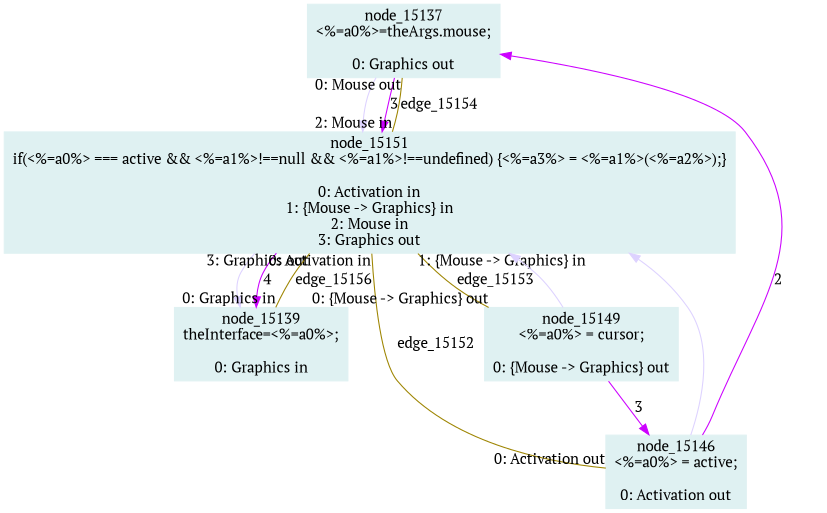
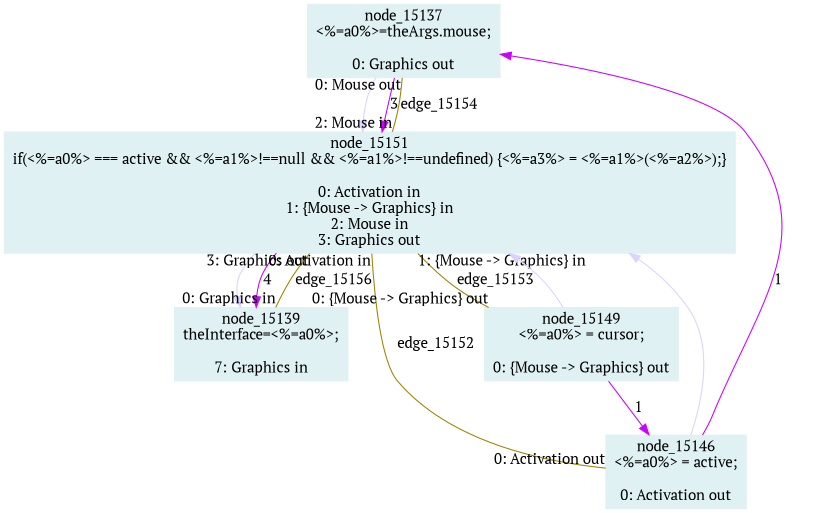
edge "node_15146 <%=a0%> = active; 0: Activation out" -> "node_15137 <%=a0%>=theArgs.mouse; 0: Graphics out": label "2" -> "1"
node "node_15139 theInterface=<%=a0%>; 0: Graphics in": label "node_15139 theInterface=<%=a0%>; 0: Graphics in" -> "node_15139 theInterface=<%=a0%>; 7: Graphics in"
edge "node_15149 <%=a0%> = cursor; 0: {Mouse -> Graphics} out" -> "node_15146 <%=a0%> = active; 0: Activation out": label "3" -> "1"
